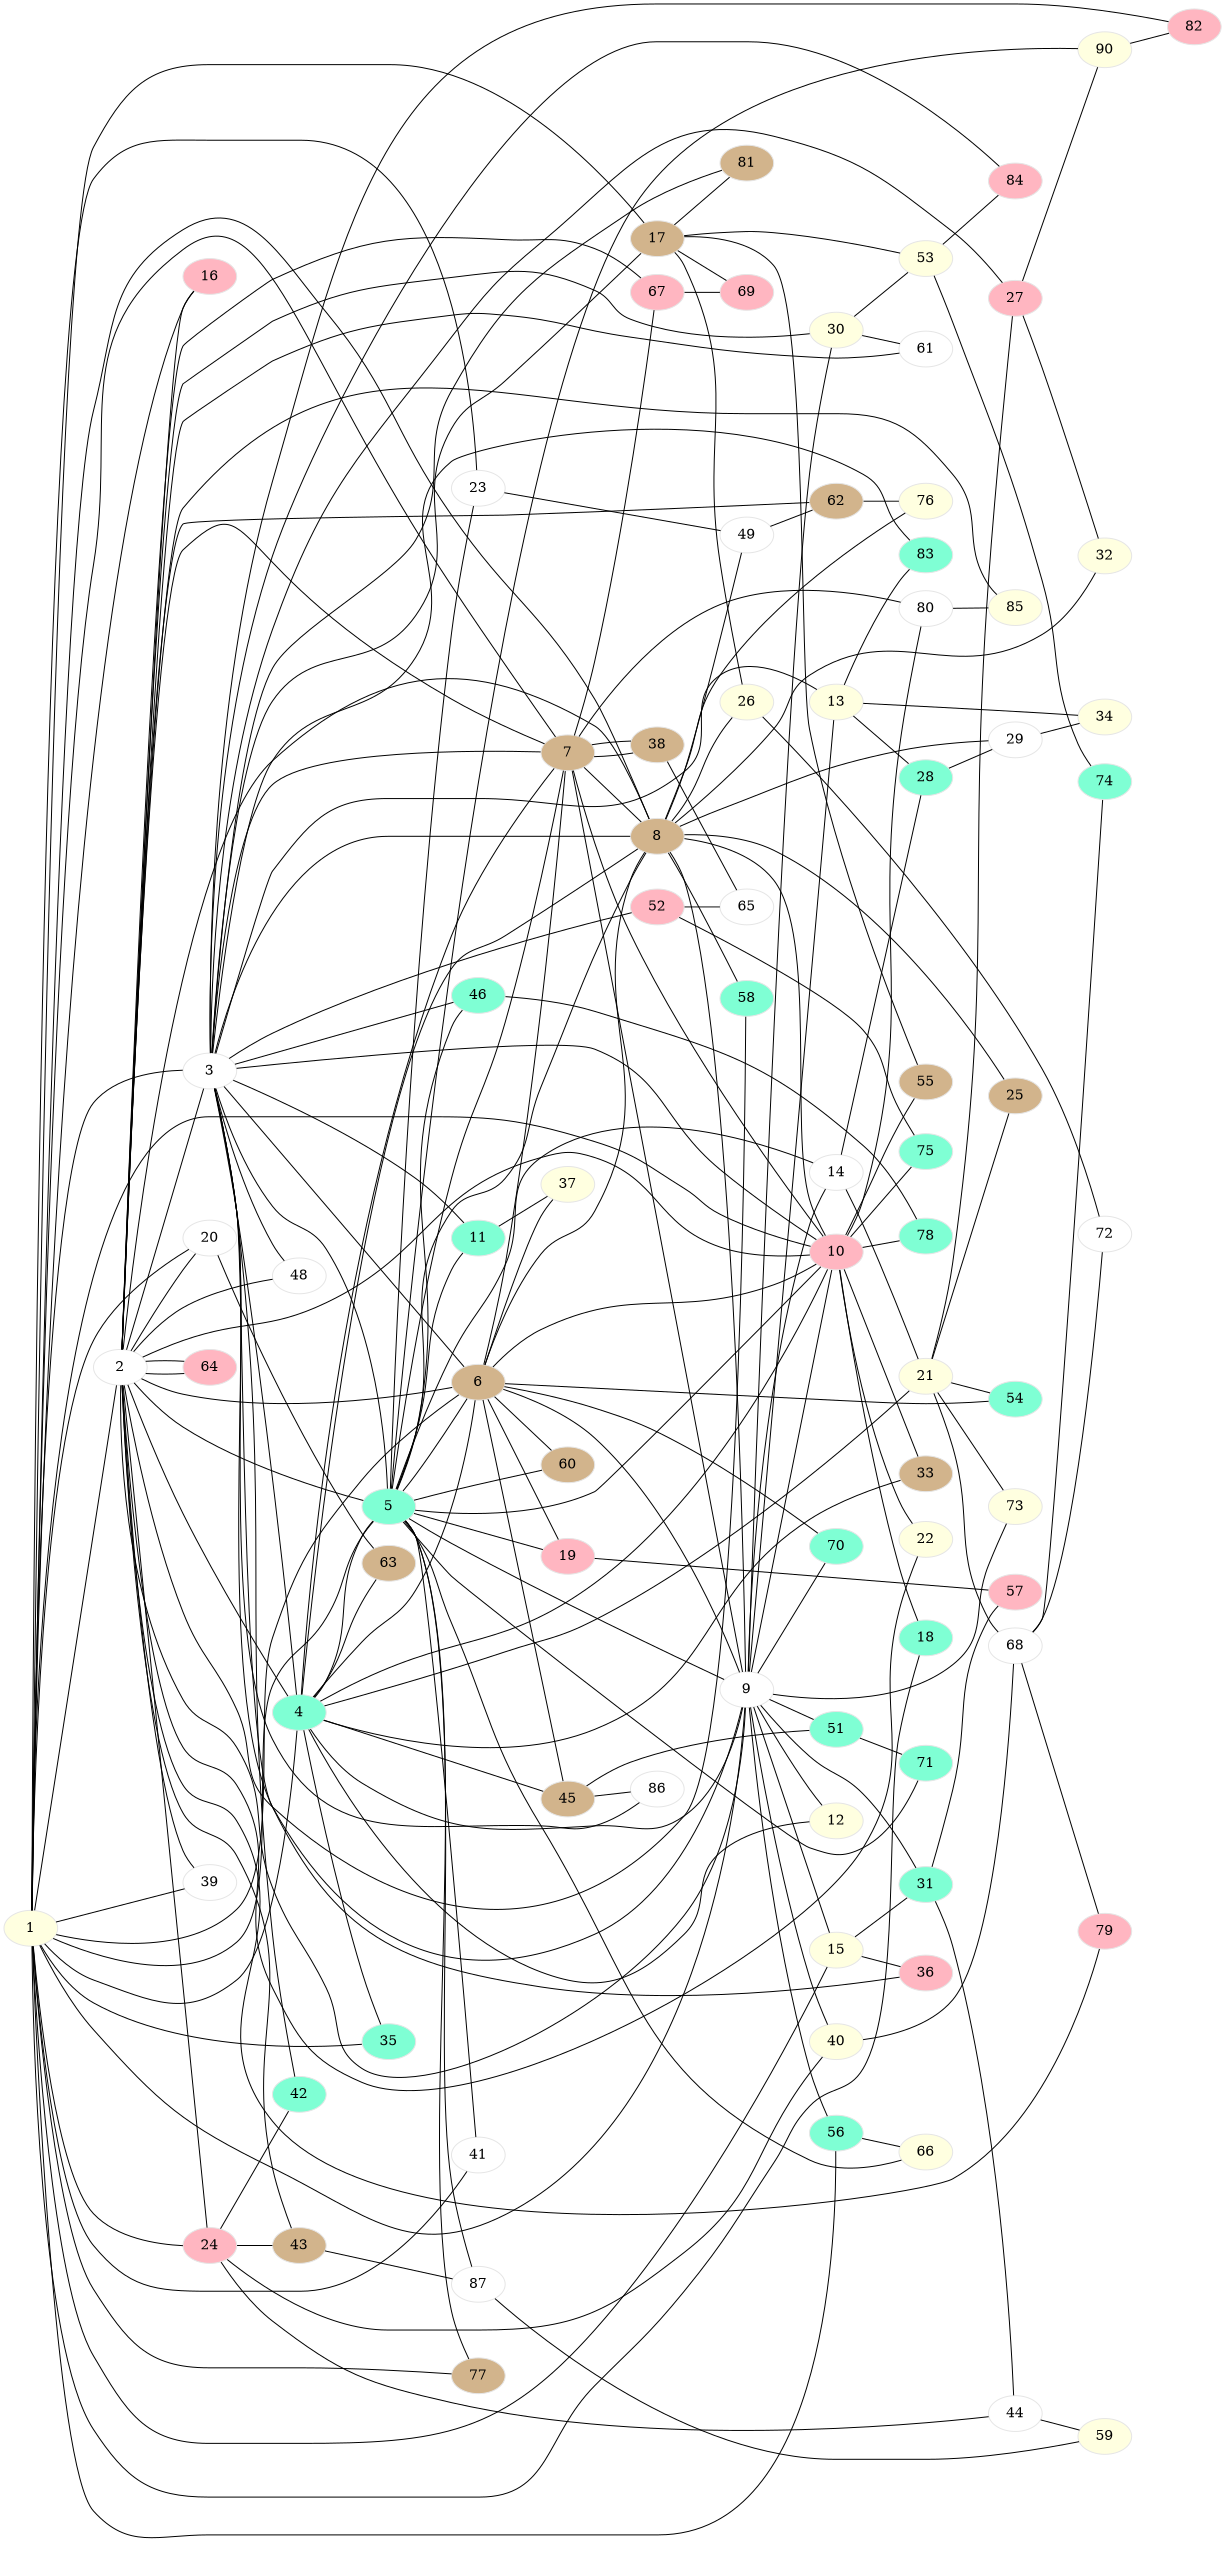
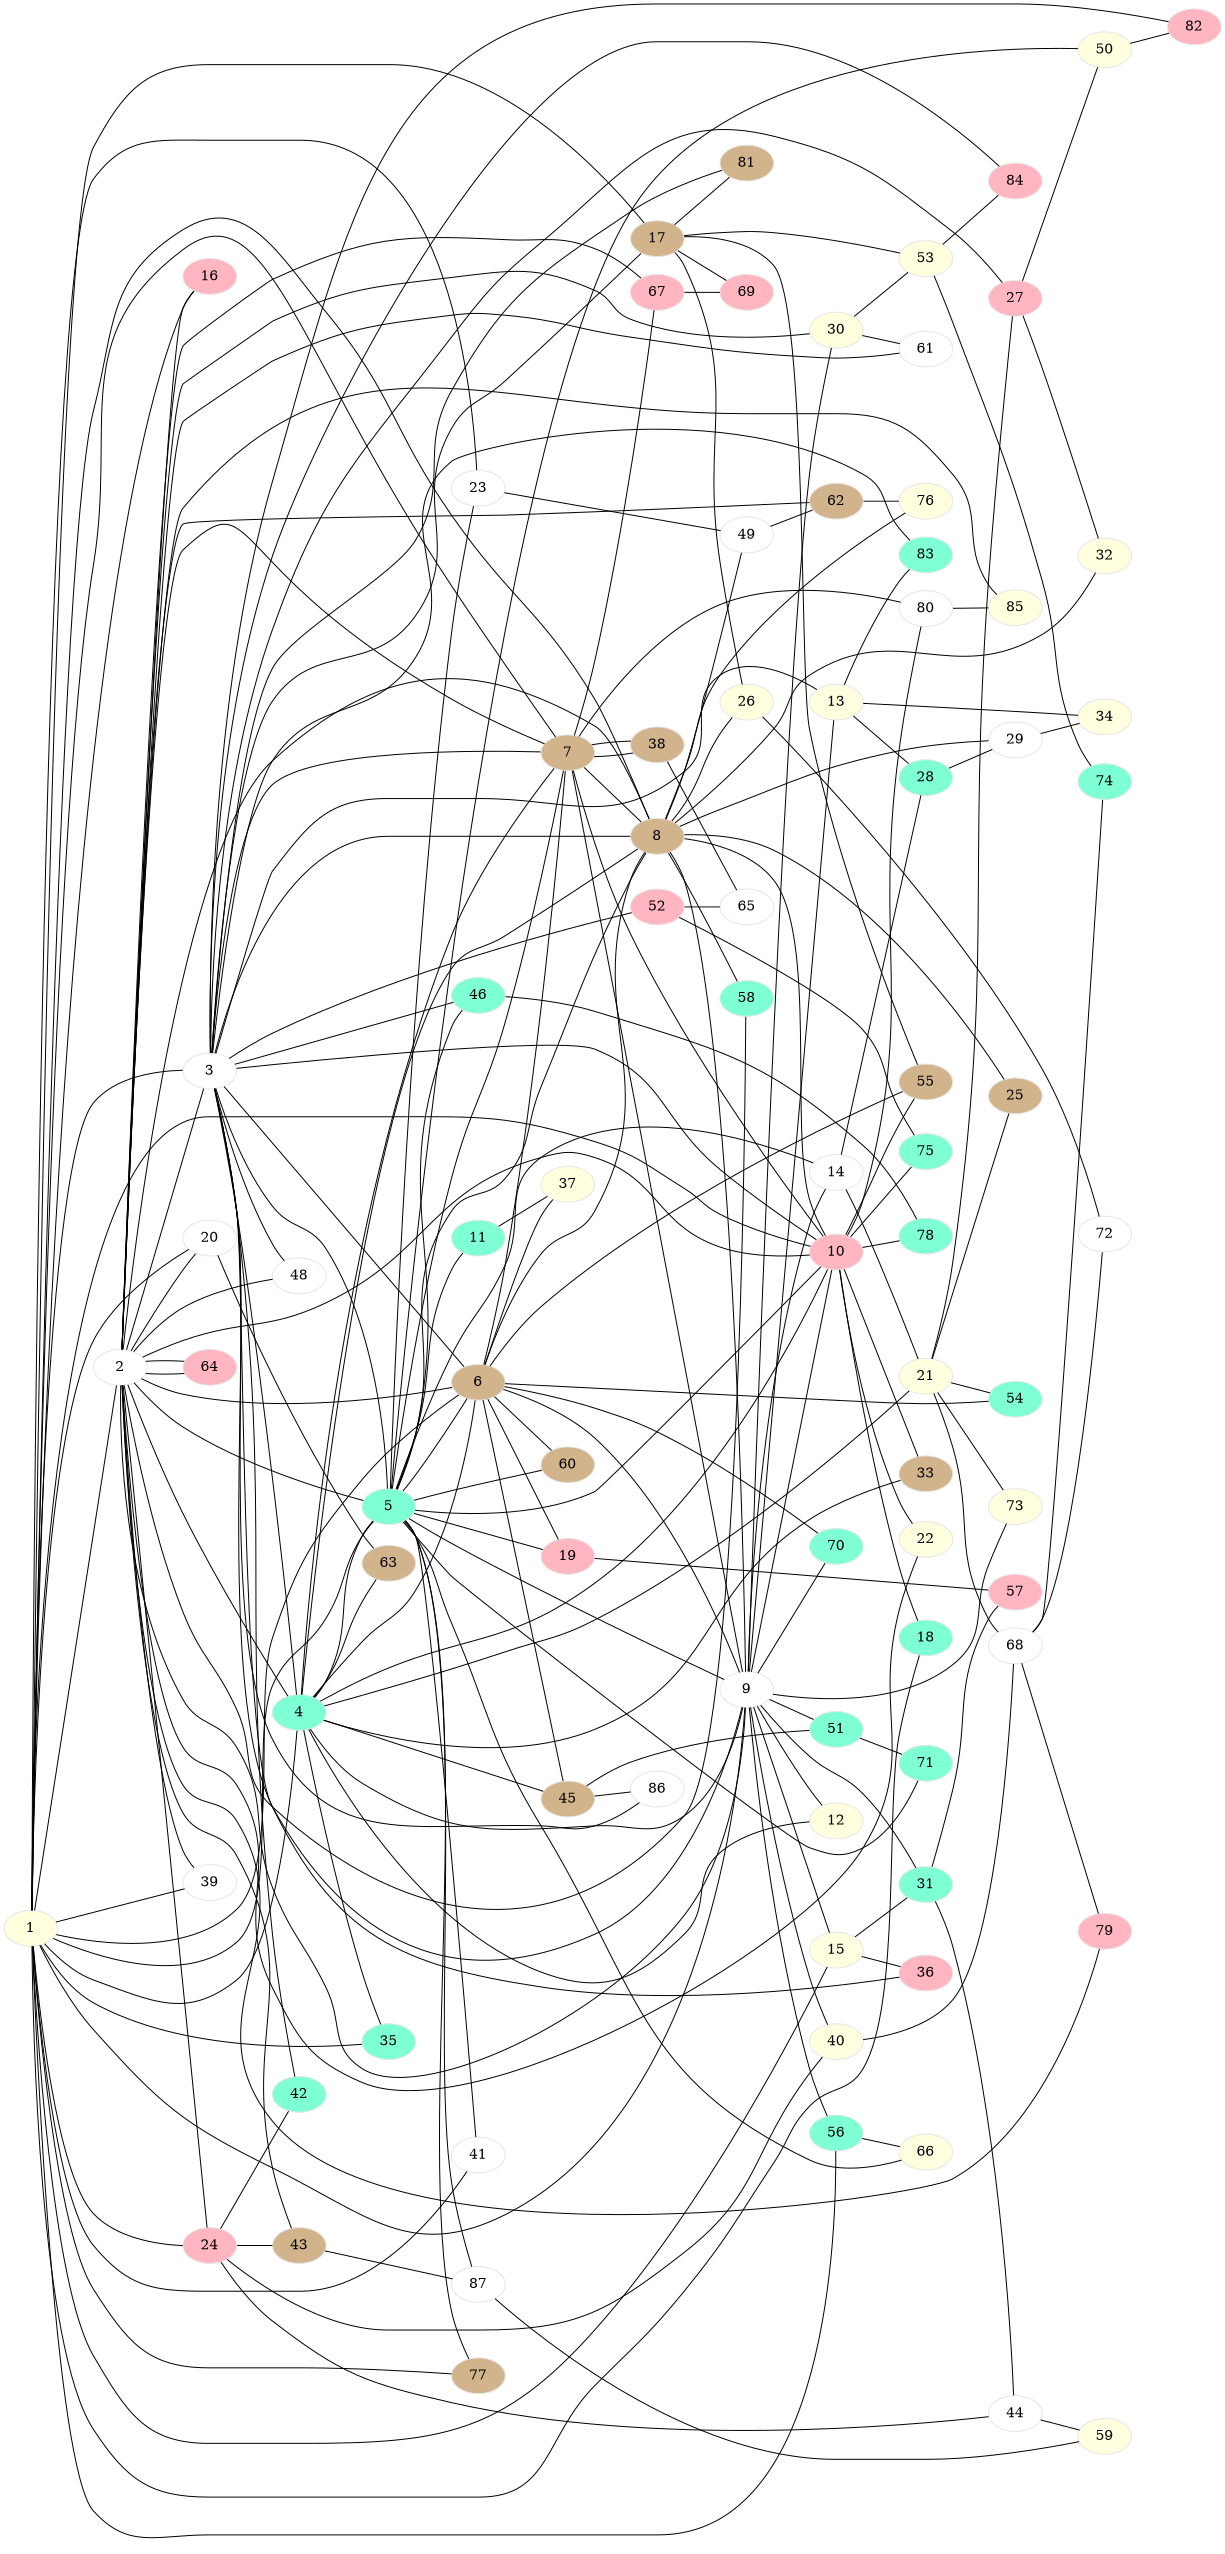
node "90": label "90" -> "50"
edge "3" -- "11": removed
edge "10" -- "6": now "55" -- "6"
